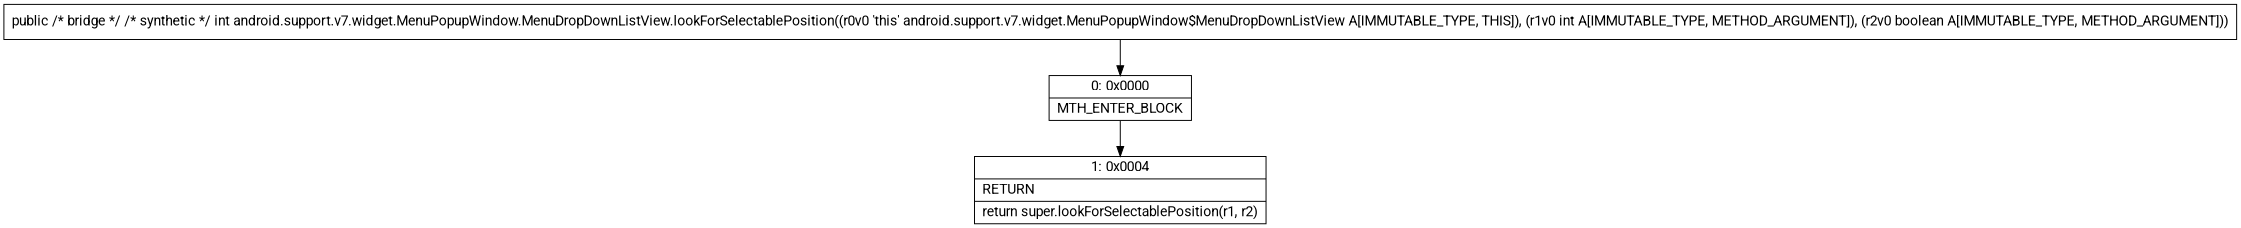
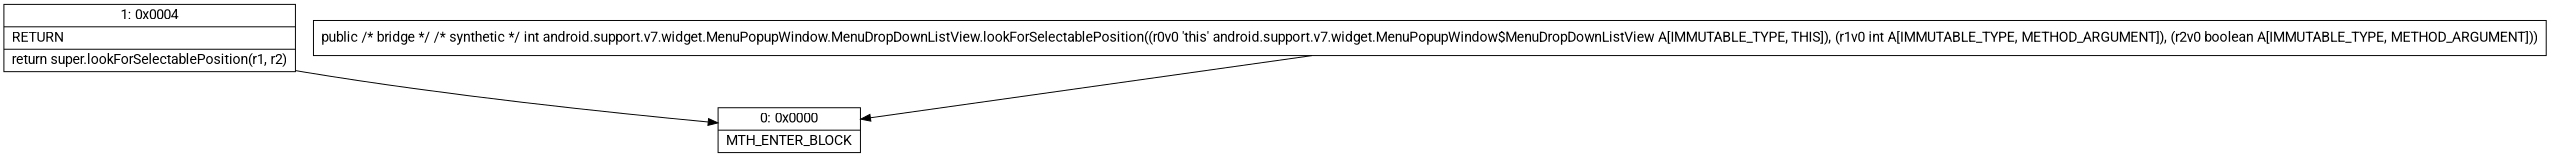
edge "0: 0x0000" -> "1: 0x0004": reversed
